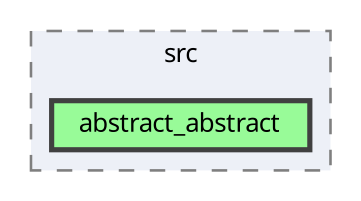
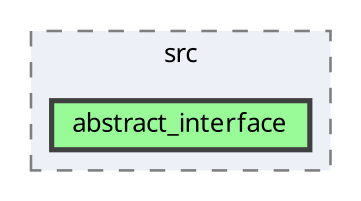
node "abstract_abstract": label "abstract_abstract" -> "abstract_interface"
